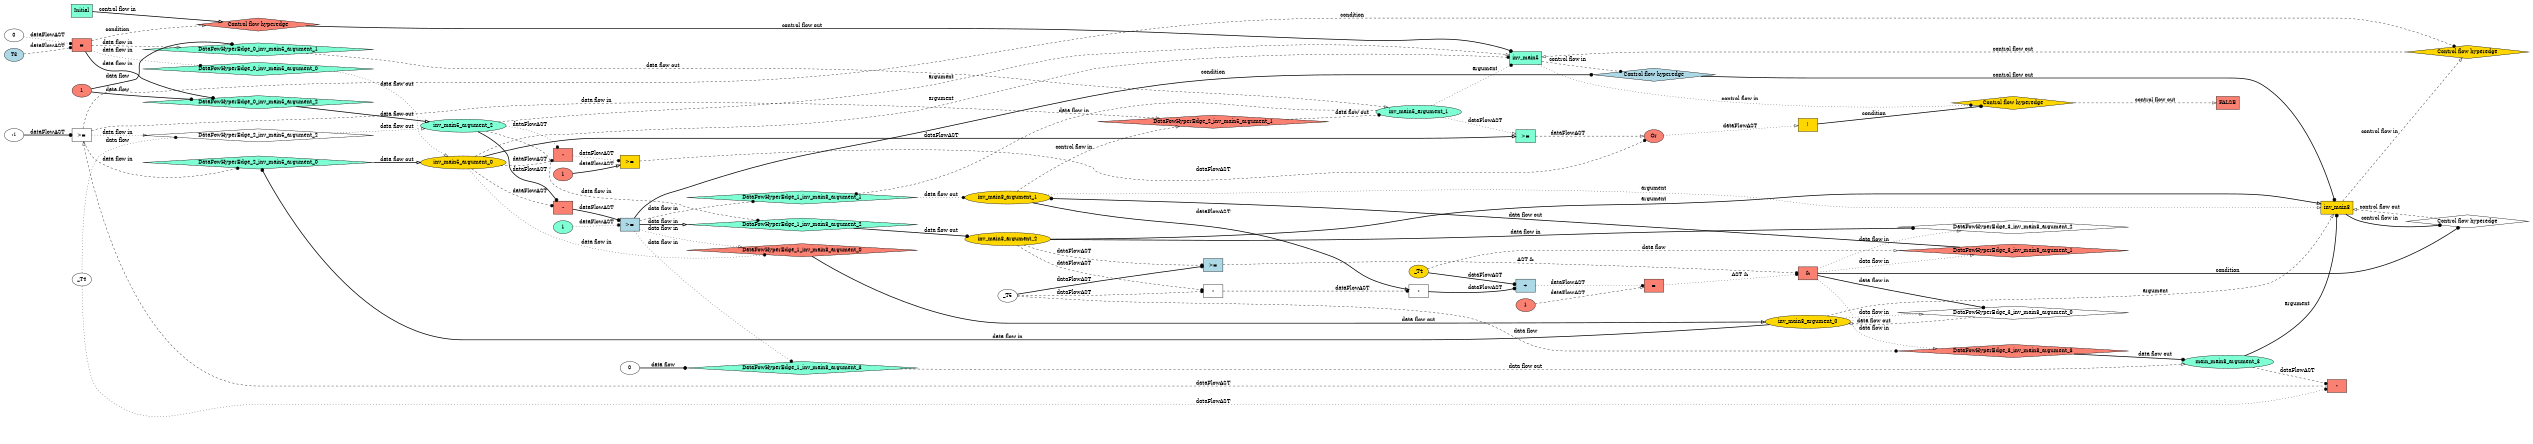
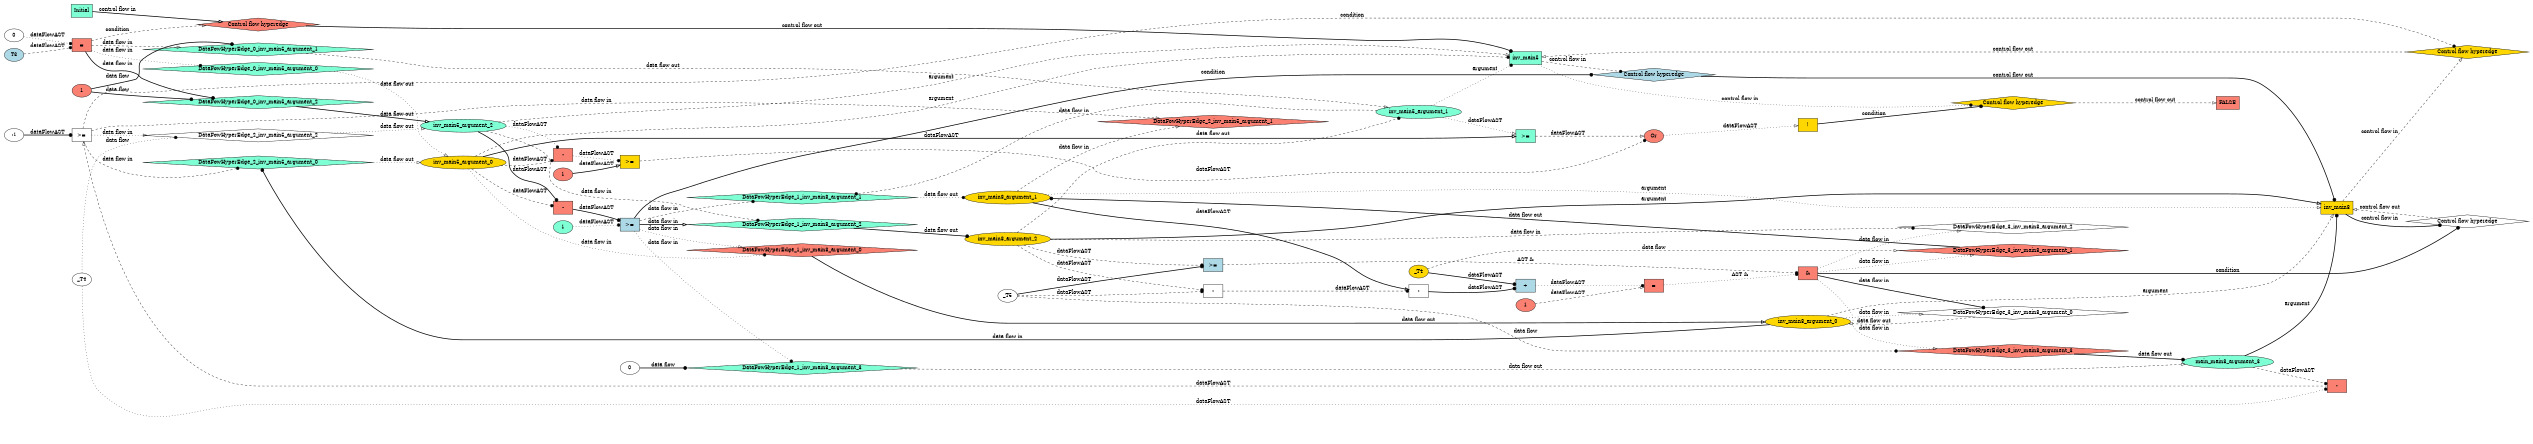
edge "DataFowHyperEdge_2_inv_main5_argument_1" -> "inv_main5_argument_1": now "inv_main8_argument_2" -> "inv_main5_argument_1"
edge "inv_main8_argument_1" -> "DataFowHyperEdge_2_inv_main5_argument_1": label "control flow in" -> "data flow in"
edge "DataFowHyperEdge_2_inv_main5_argument_0" -> "inv_main5_argument_0": style bold -> dotted
edge "inv_main8_argument_2" -> "DataFowHyperEdge_3_inv_main8_argument_2": style bold -> dashed
